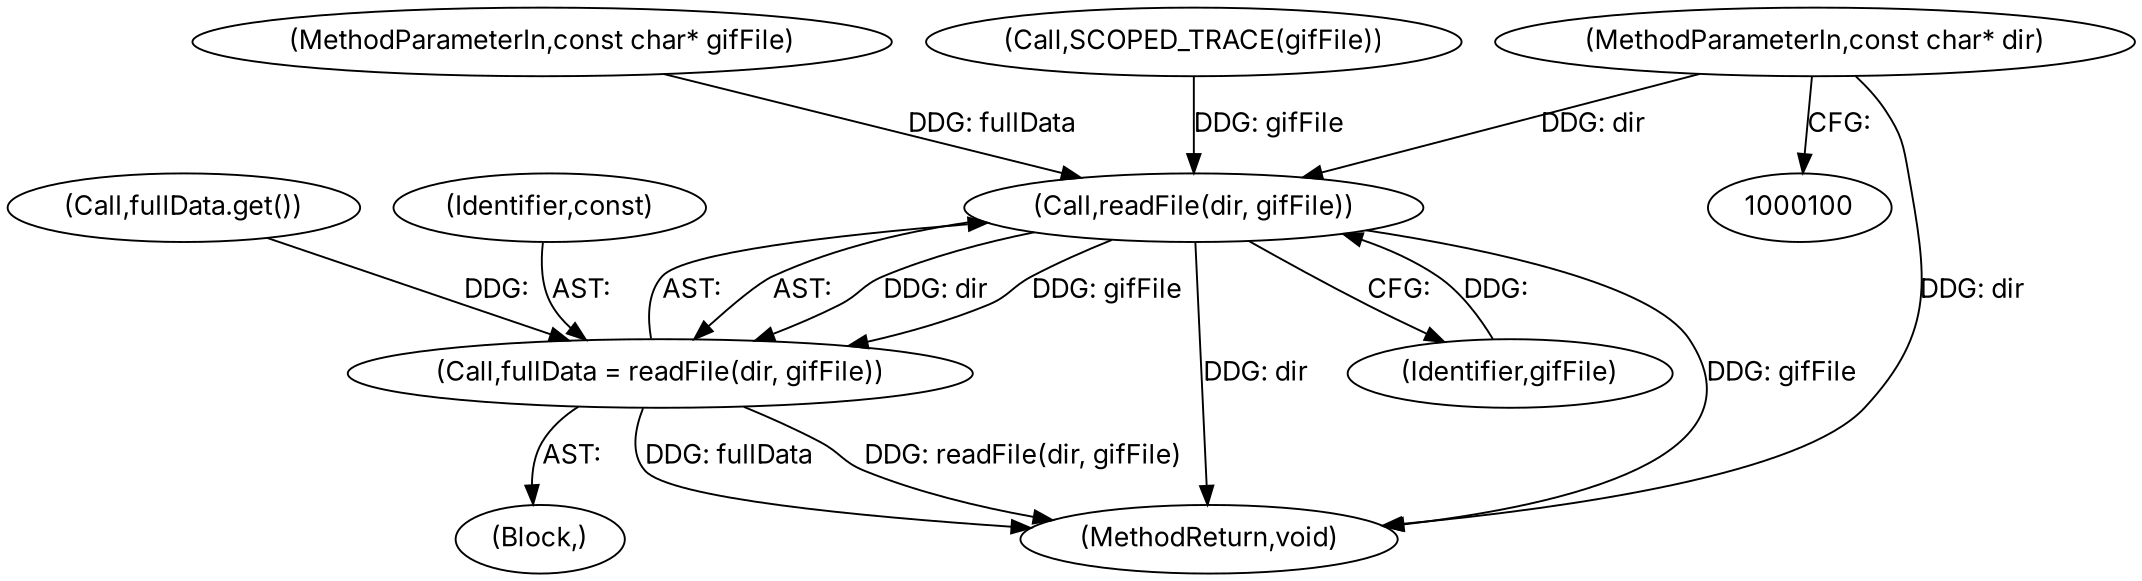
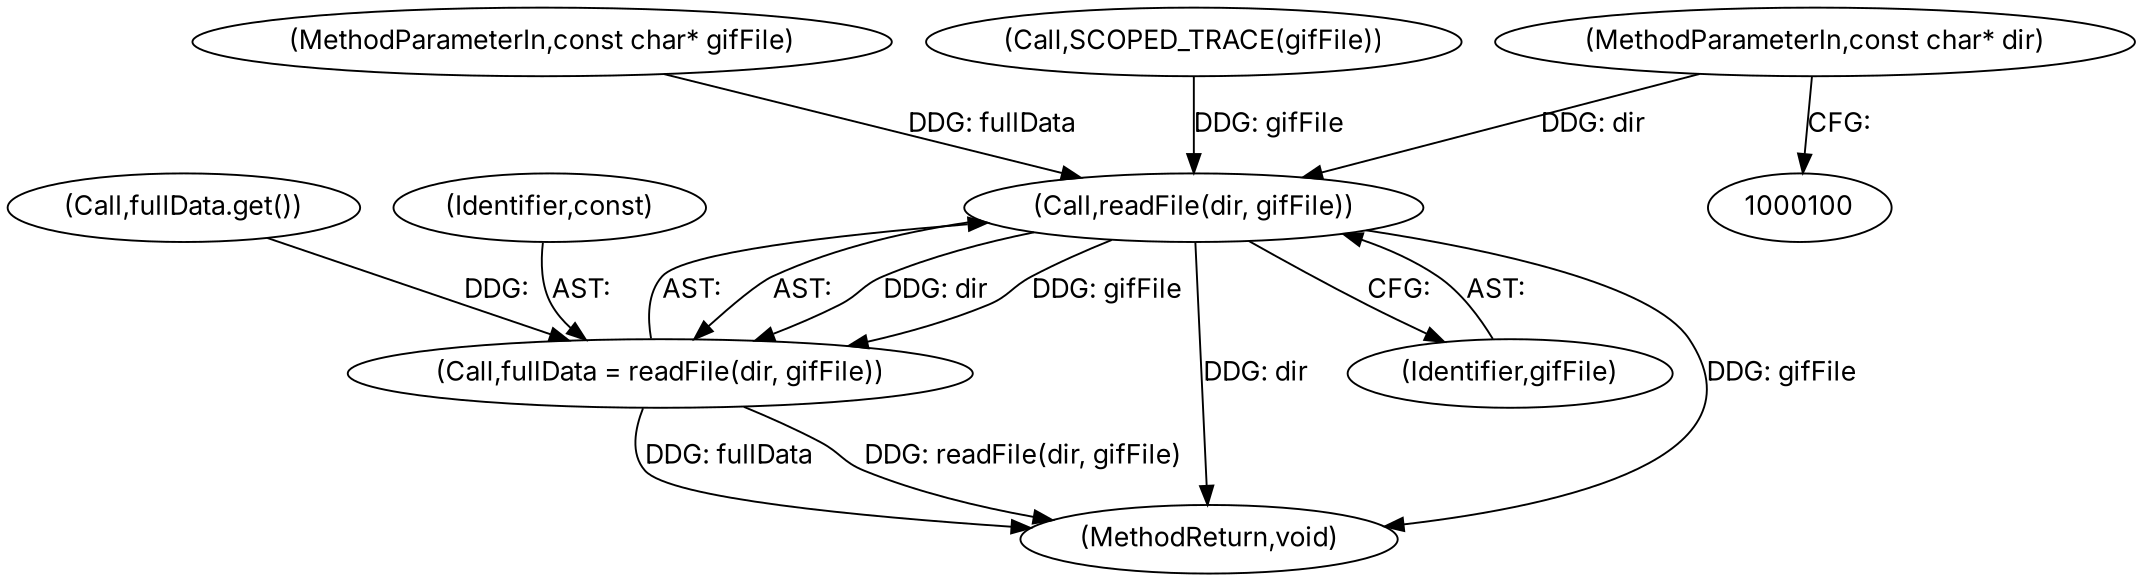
edge "(Identifier,gifFile)" -> "(Call,readFile(dir, gifFile))": label "DDG: " -> "AST: "
edge "(MethodParameterIn,const char* dir)" -> "(MethodReturn,void)": removed, label "DDG: dir"
node "(Block,)": removed
